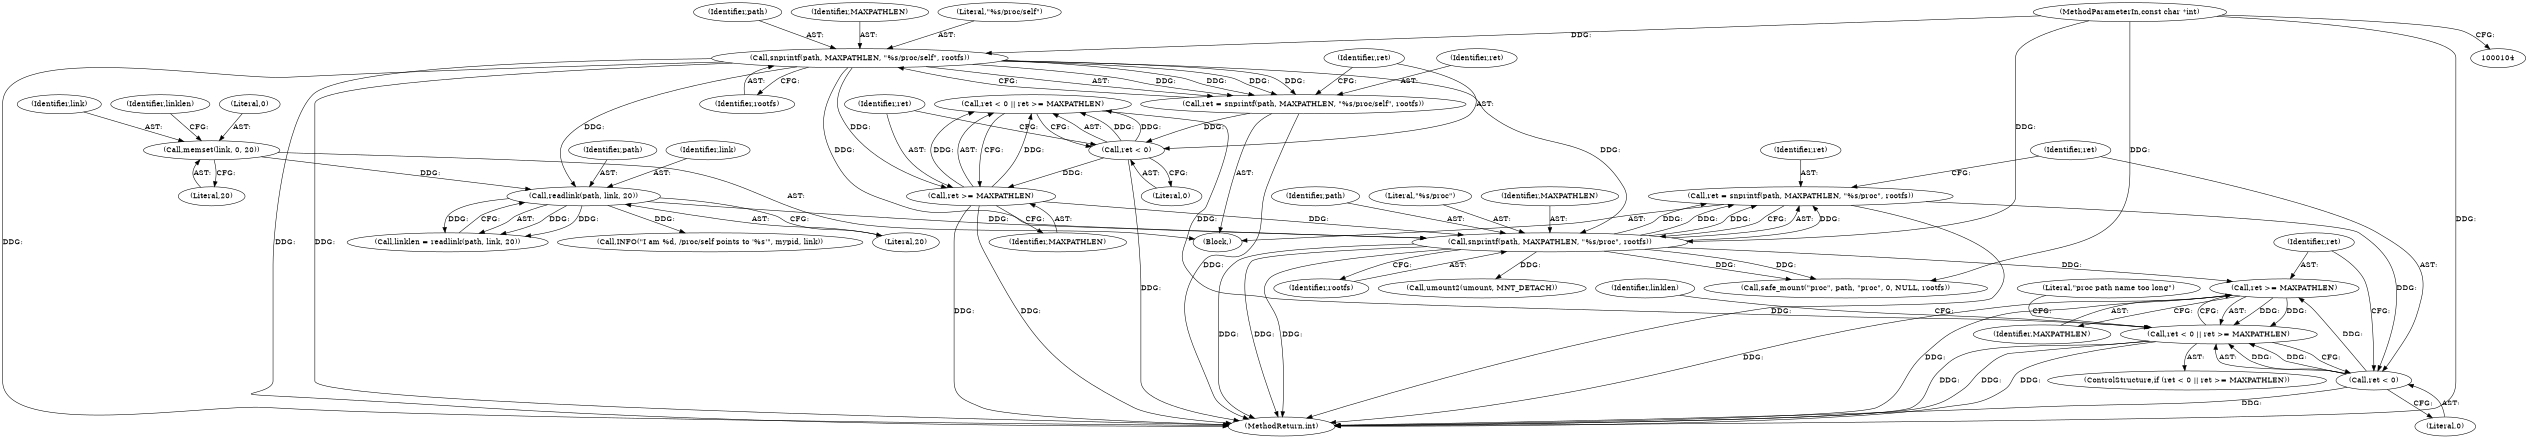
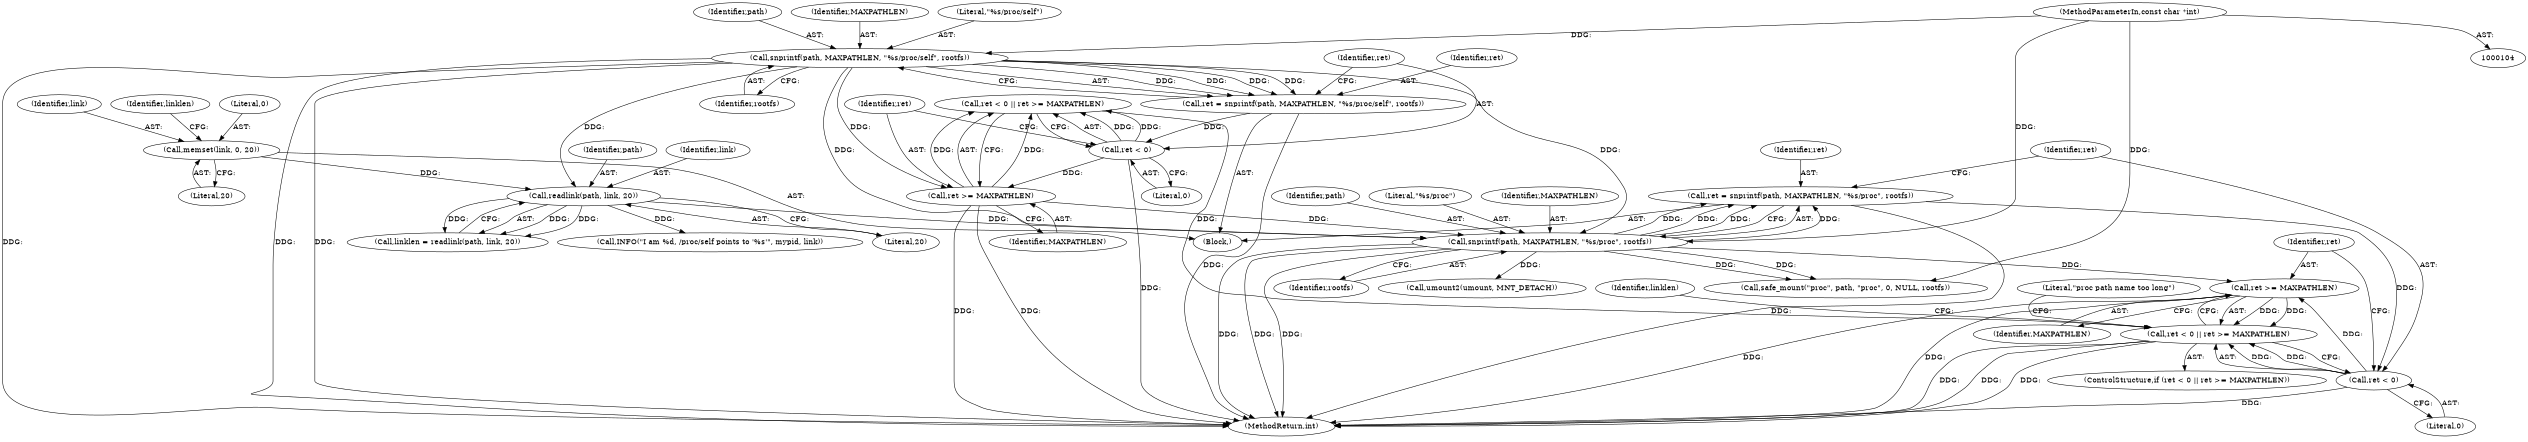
edge "(MethodParameterIn,const char *int)" -> "1000104": label "CFG: " -> "AST: "
edge "(MethodParameterIn,const char *int)" -> "(MethodReturn,int)": removed, label "DDG:"
